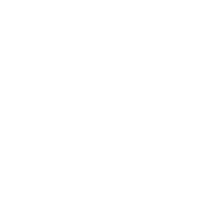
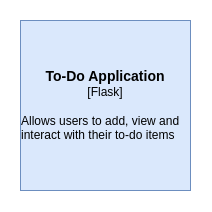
node "To-Do Application [Flask] Allows users to add, view and interact with their to-do items": added
